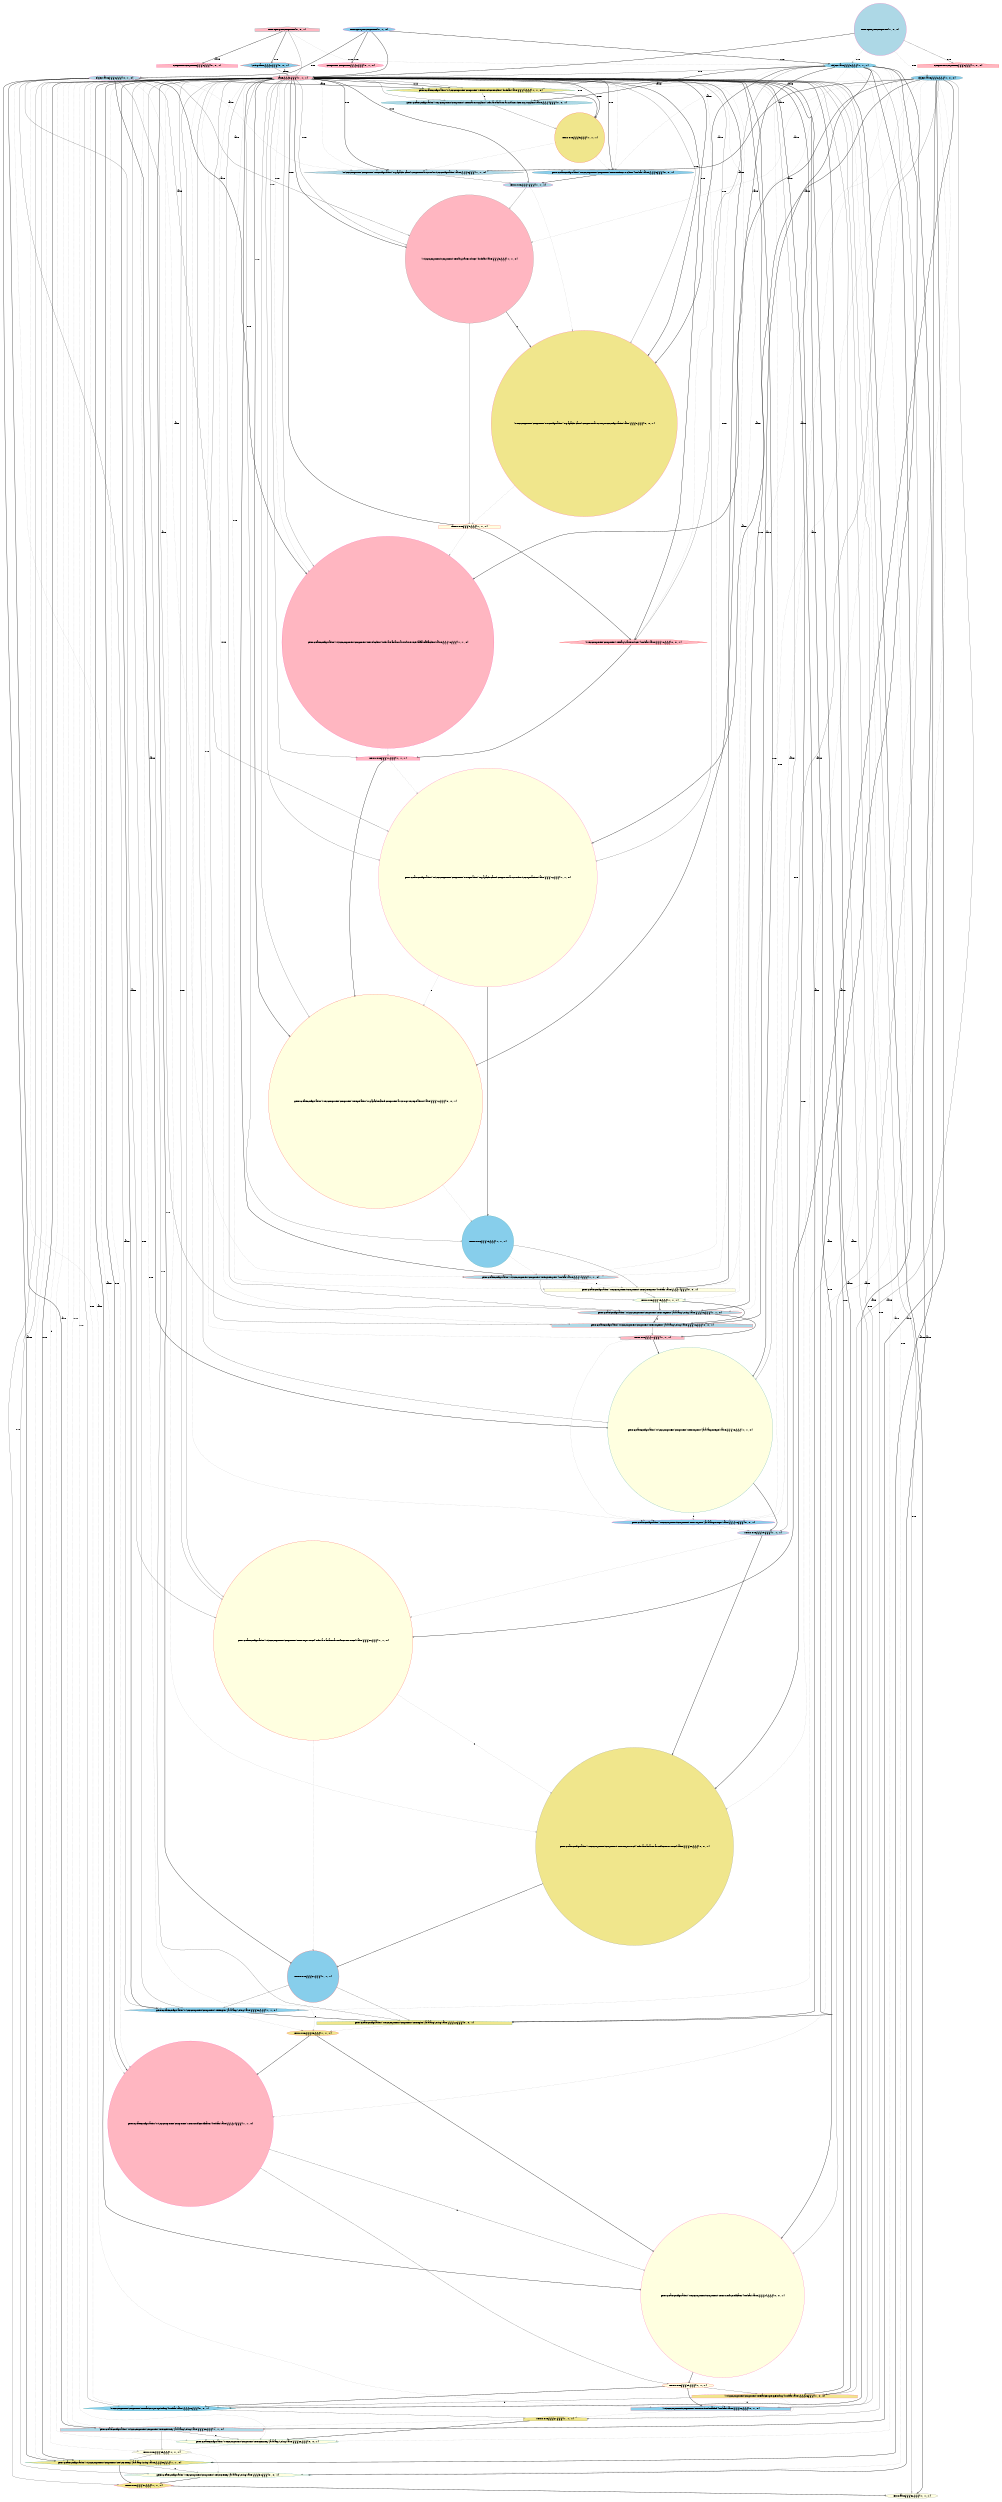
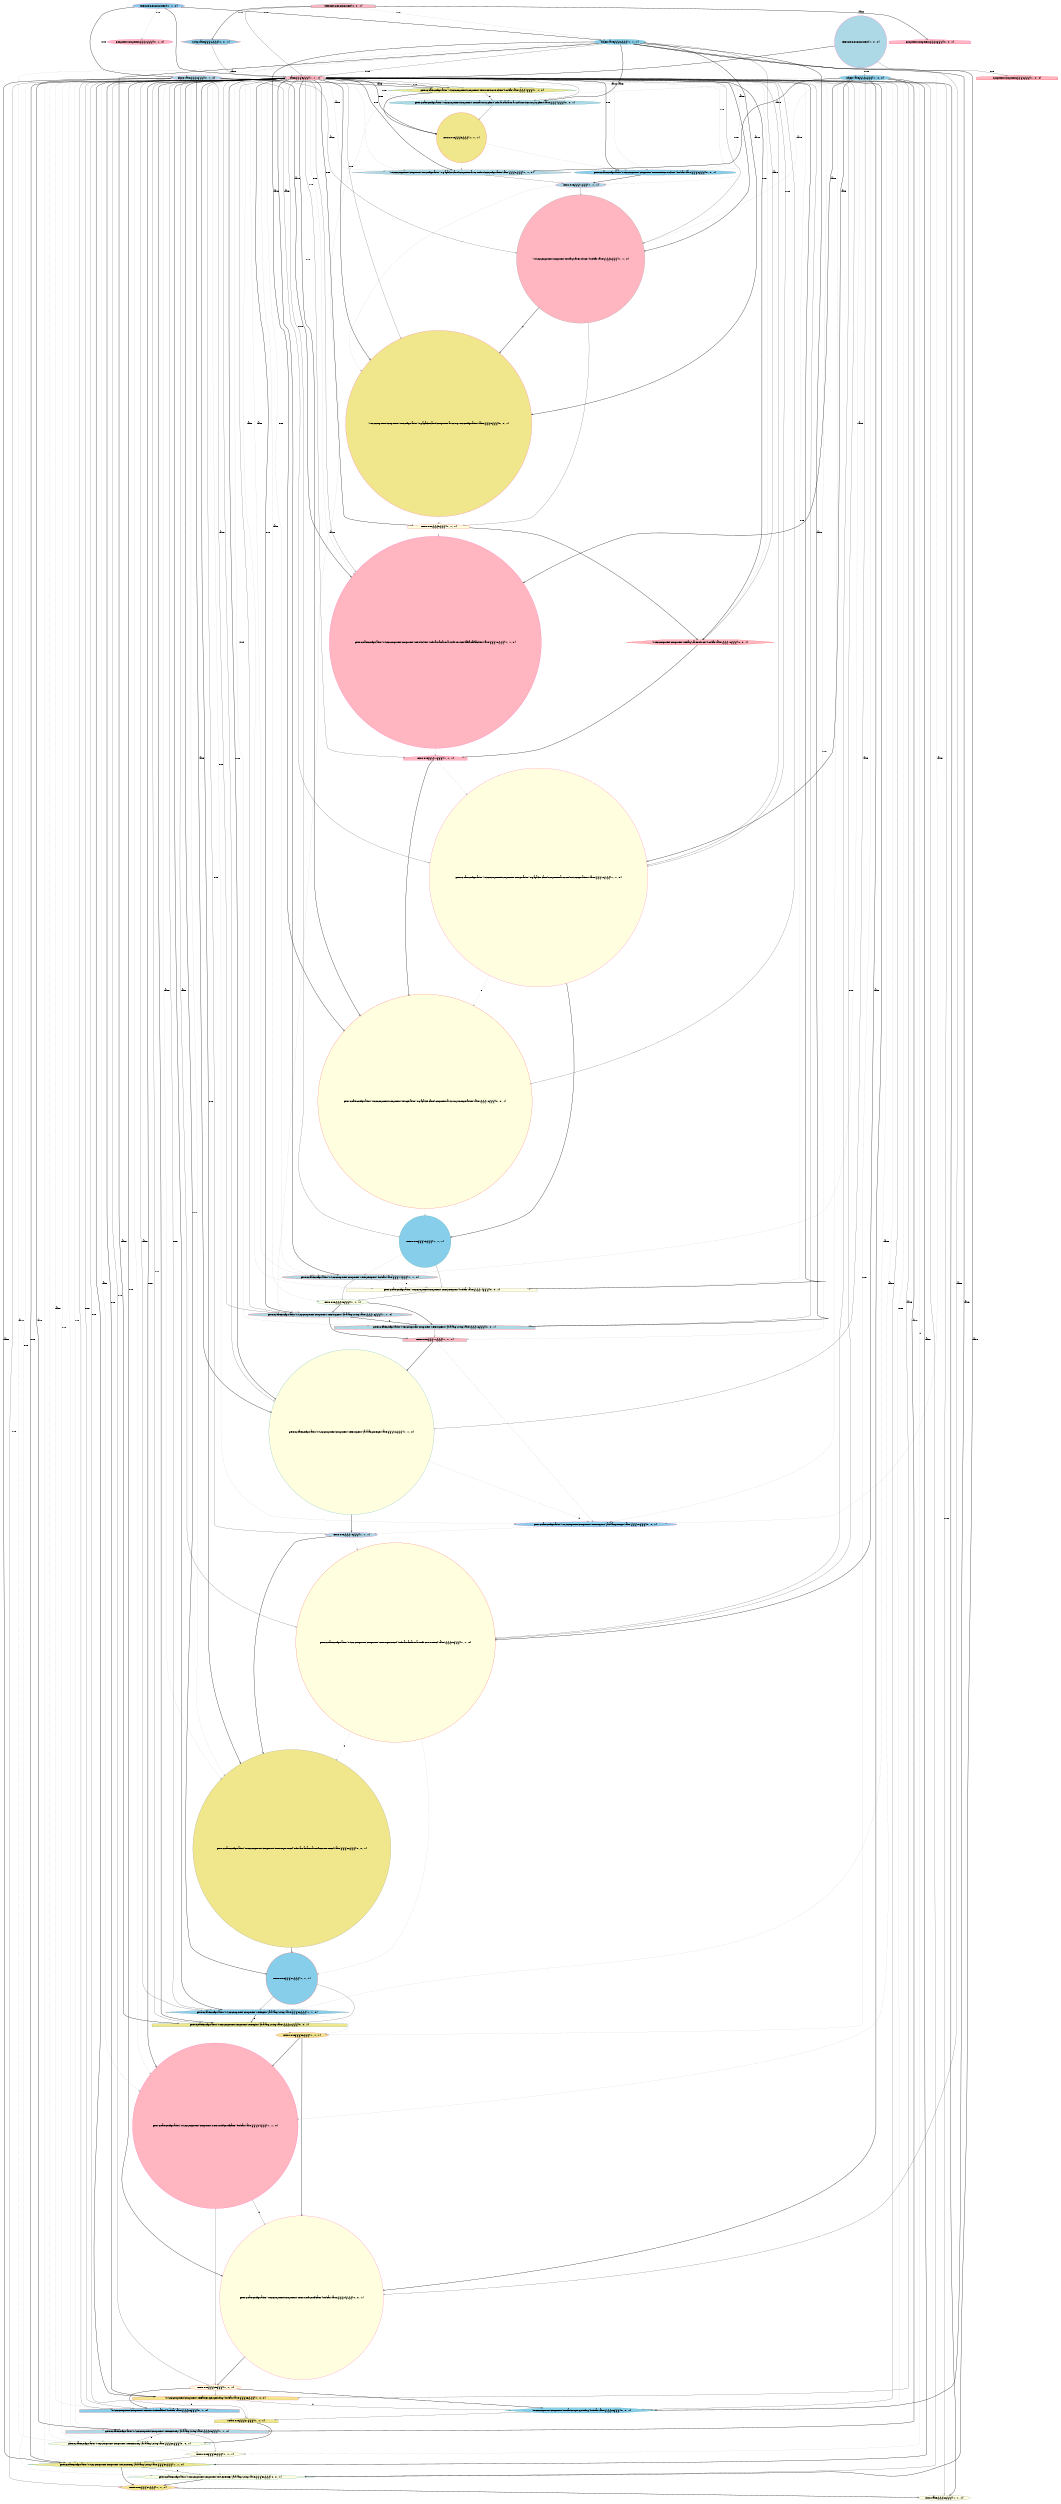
edge "setPropertyOnComponent['0', '1', '0']" -> "Component component@@@2@@@['0', '1', '0']": style bold -> dotted
edge "setPropertyOnComponent['1', '0', '0']" -> "Object value@@@2@@@['1', '1', '1']": removed, label "true"
edge "name@@@3@@@['1', '1', '1']" -> "return true@@@7@@@['1', '1', '1']": style bold -> dotted
edge "name@@@3@@@['1', '1', '1']" -> "return true@@@25@@@['1', '1', '1']": added, label "true"
